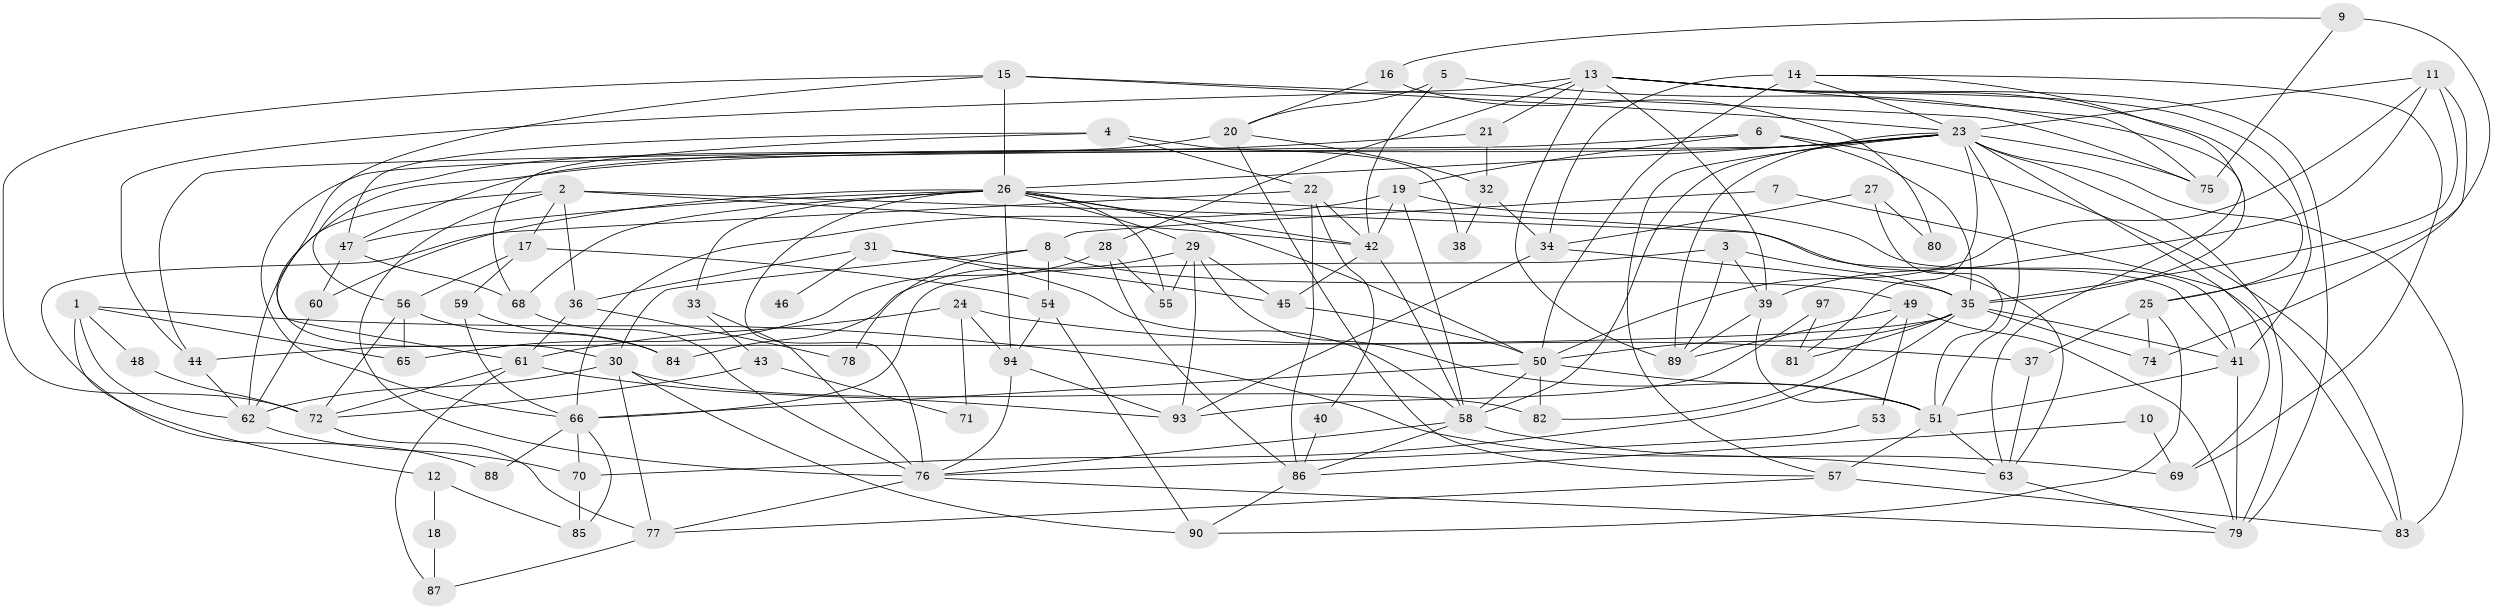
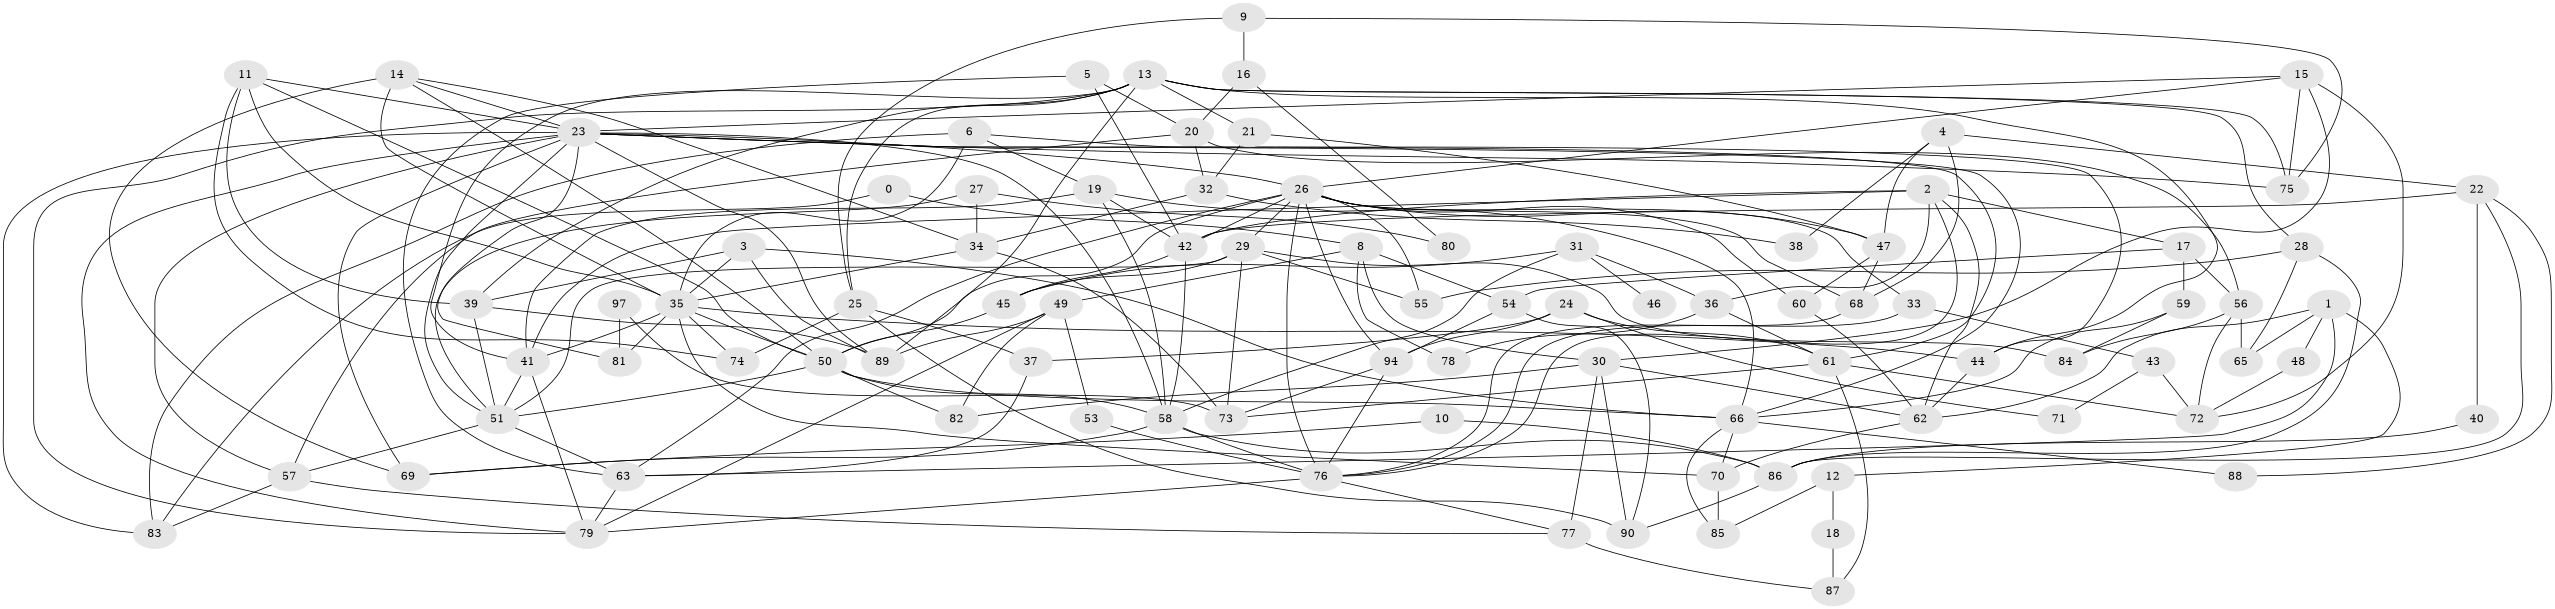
node "7": label "7" -> "0"
node "93": label "93" -> "73"
edge "72" -- "77": removed
